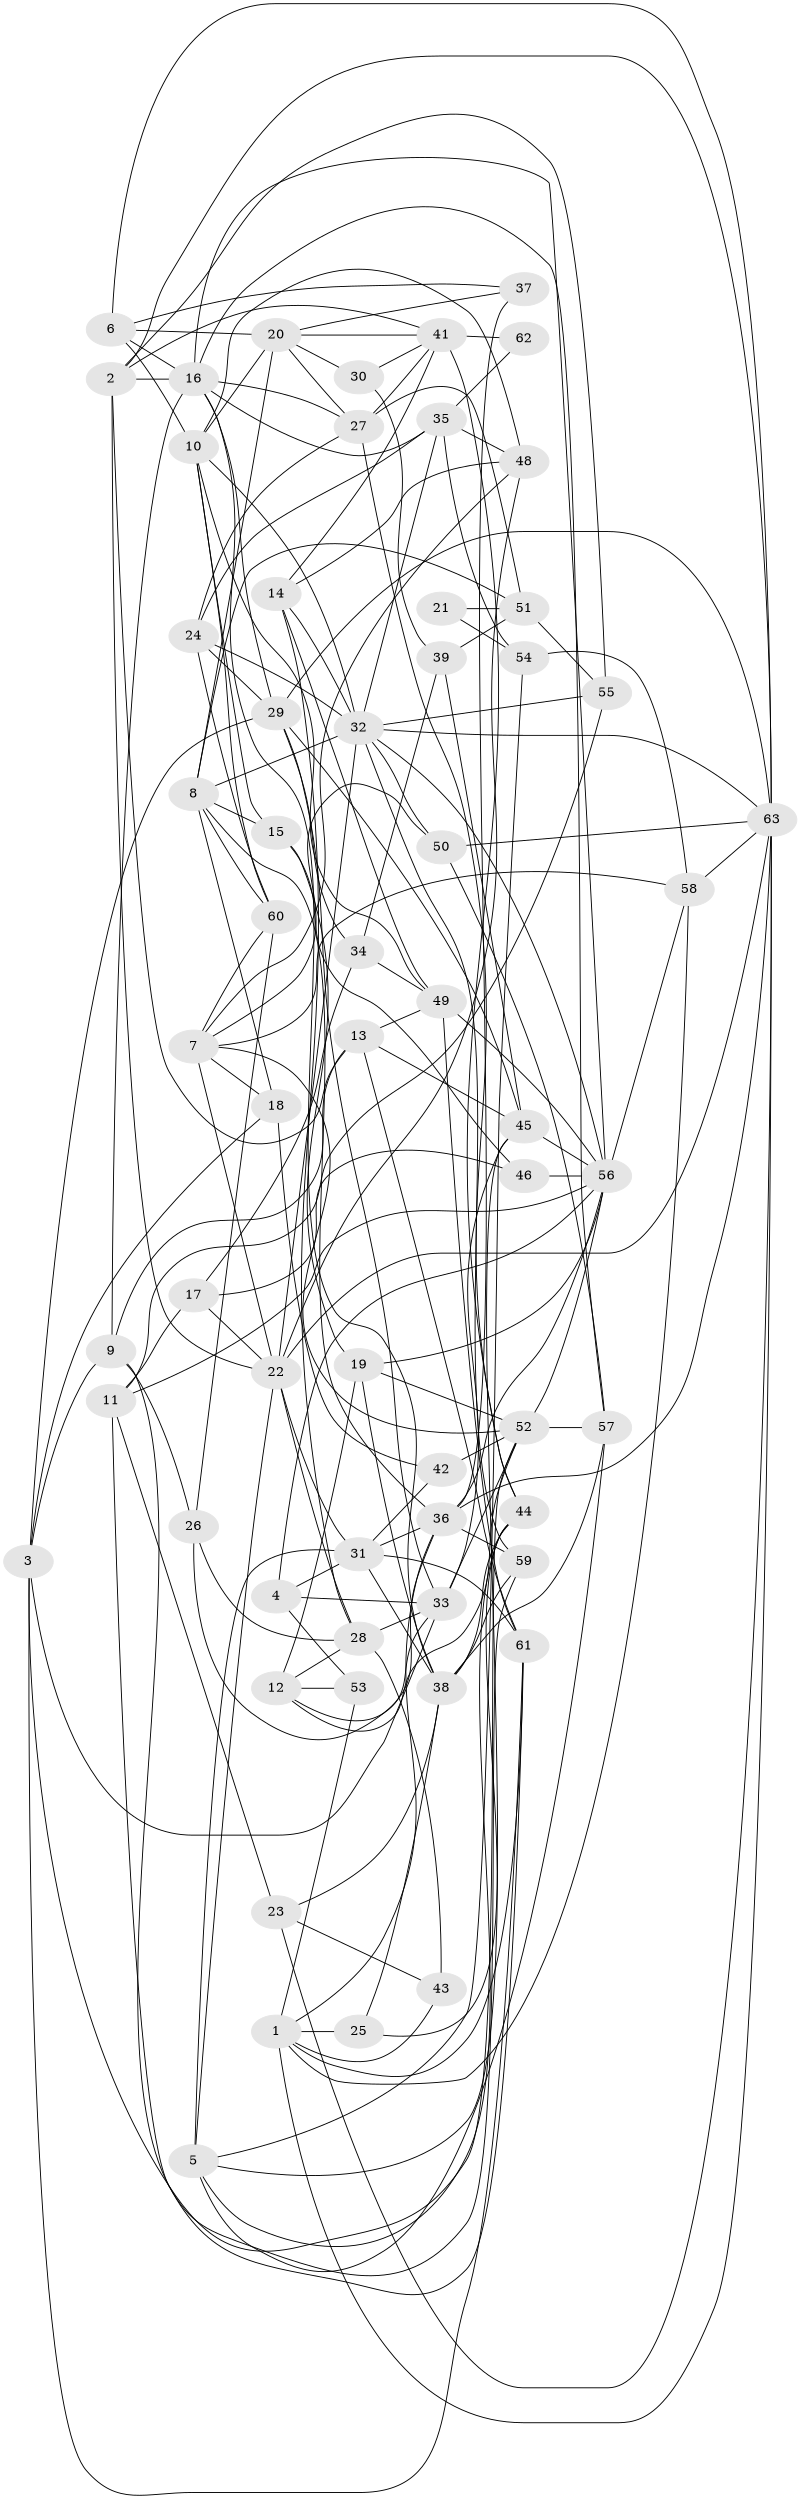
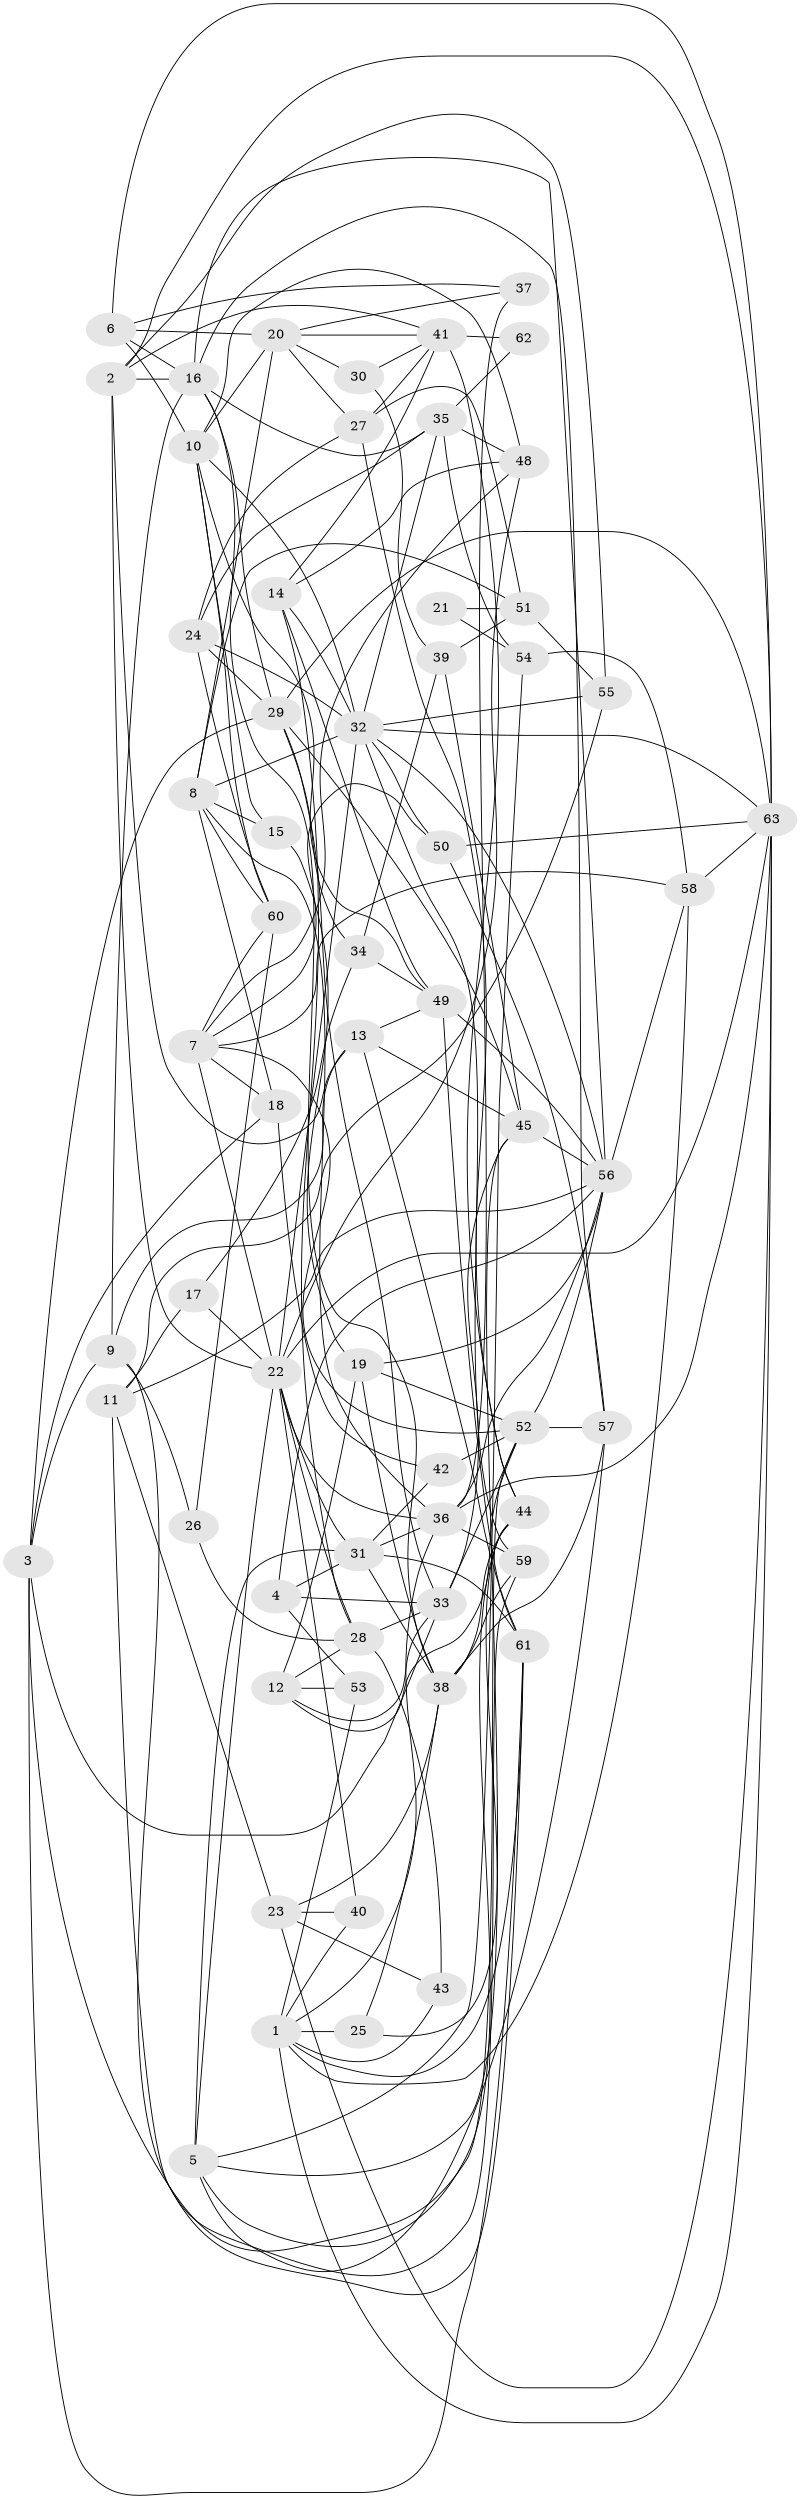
edge "16" -- "27": removed
node "46": removed
edge "36" -- "26": now "36" -- "22"
node "40": added
